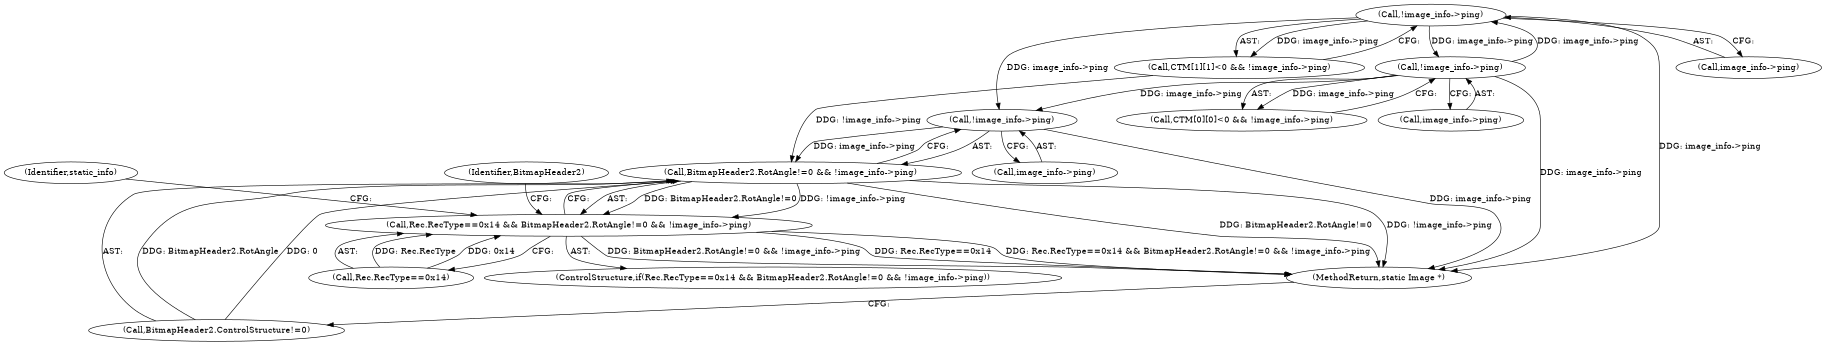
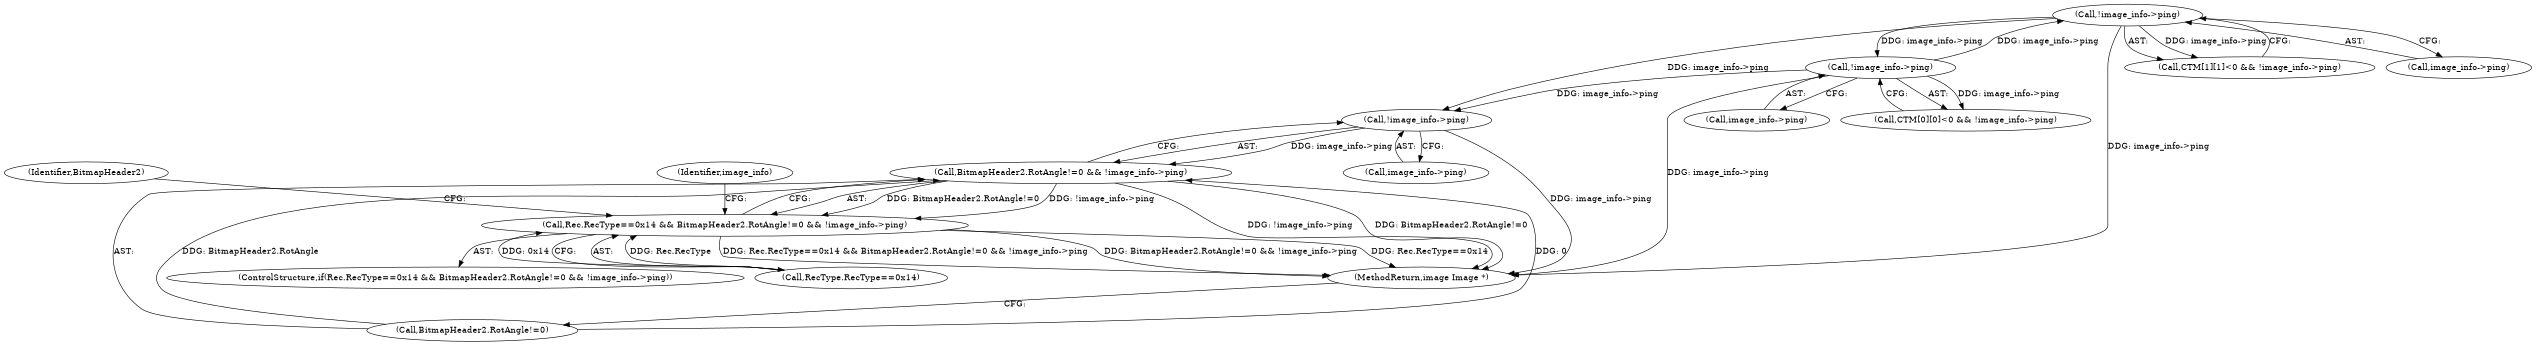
edge "(Call,CTM[1][1]<0 && !image_info->ping)" -> "(Call,BitmapHeader2.RotAngle!=0 && !image_info->ping)": removed, label "DDG: !image_info->ping"
node "(Identifier,static_info)": label "(Identifier,static_info)" -> "(Identifier,image_info)"
node "(Call,Rec.RecType==0x14)": label "(Call,Rec.RecType==0x14)" -> "(Call,RecType.RecType==0x14)"
node "(MethodReturn,static Image *)": label "(MethodReturn,static Image *)" -> "(MethodReturn,image Image *)"
node "(Call,BitmapHeader2.ControlStructure!=0)": label "(Call,BitmapHeader2.ControlStructure!=0)" -> "(Call,BitmapHeader2.RotAngle!=0)"
